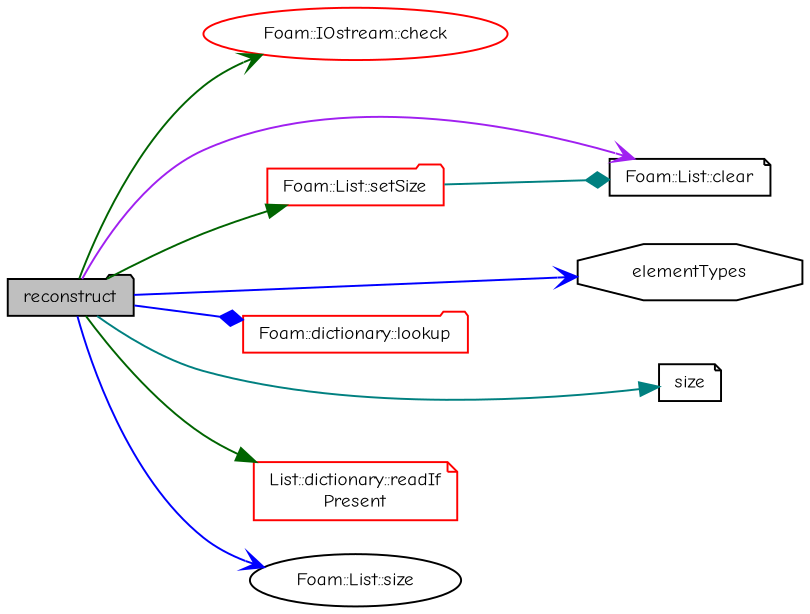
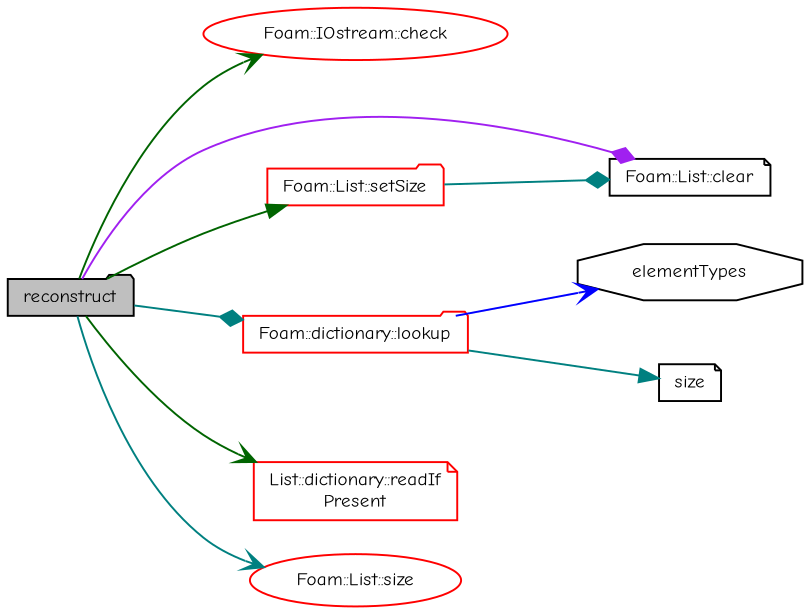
edge "reconstruct" -> "Foam::List::clear": arrowhead vee -> diamond
edge "reconstruct" -> "elementTypes": now "Foam::dictionary::lookup" -> "elementTypes"
edge "reconstruct" -> "Foam::dictionary::lookup": color blue -> teal
edge "reconstruct" -> "List::dictionary::readIf Present": arrowhead normal -> vee
edge "reconstruct" -> "size": now "Foam::dictionary::lookup" -> "size"
edge "reconstruct" -> "Foam::List::size": color blue -> teal
node "Foam::List::size": color black -> red
